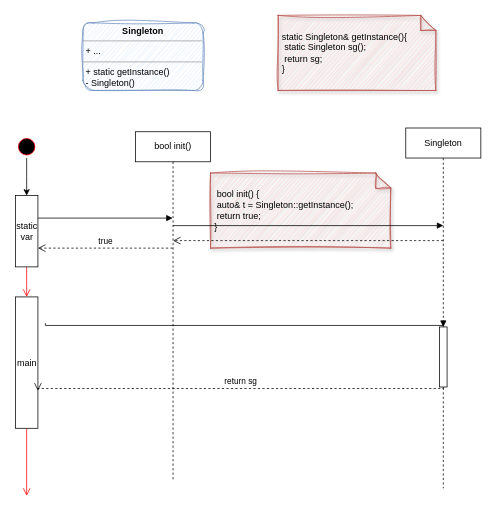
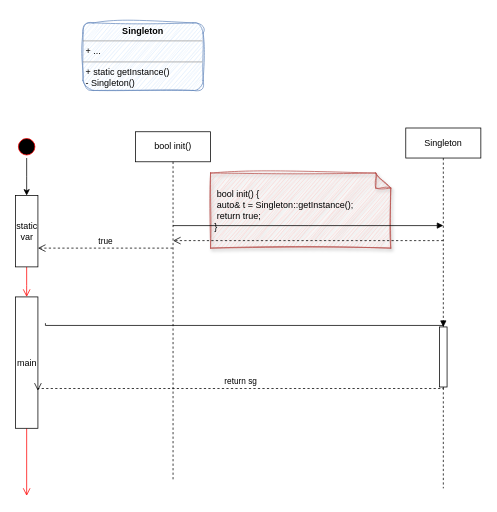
node "static Singleton& getInstance(){ static Singleton sg(); return sg; }": removed
edge "static var" -> "bool init()": removed
